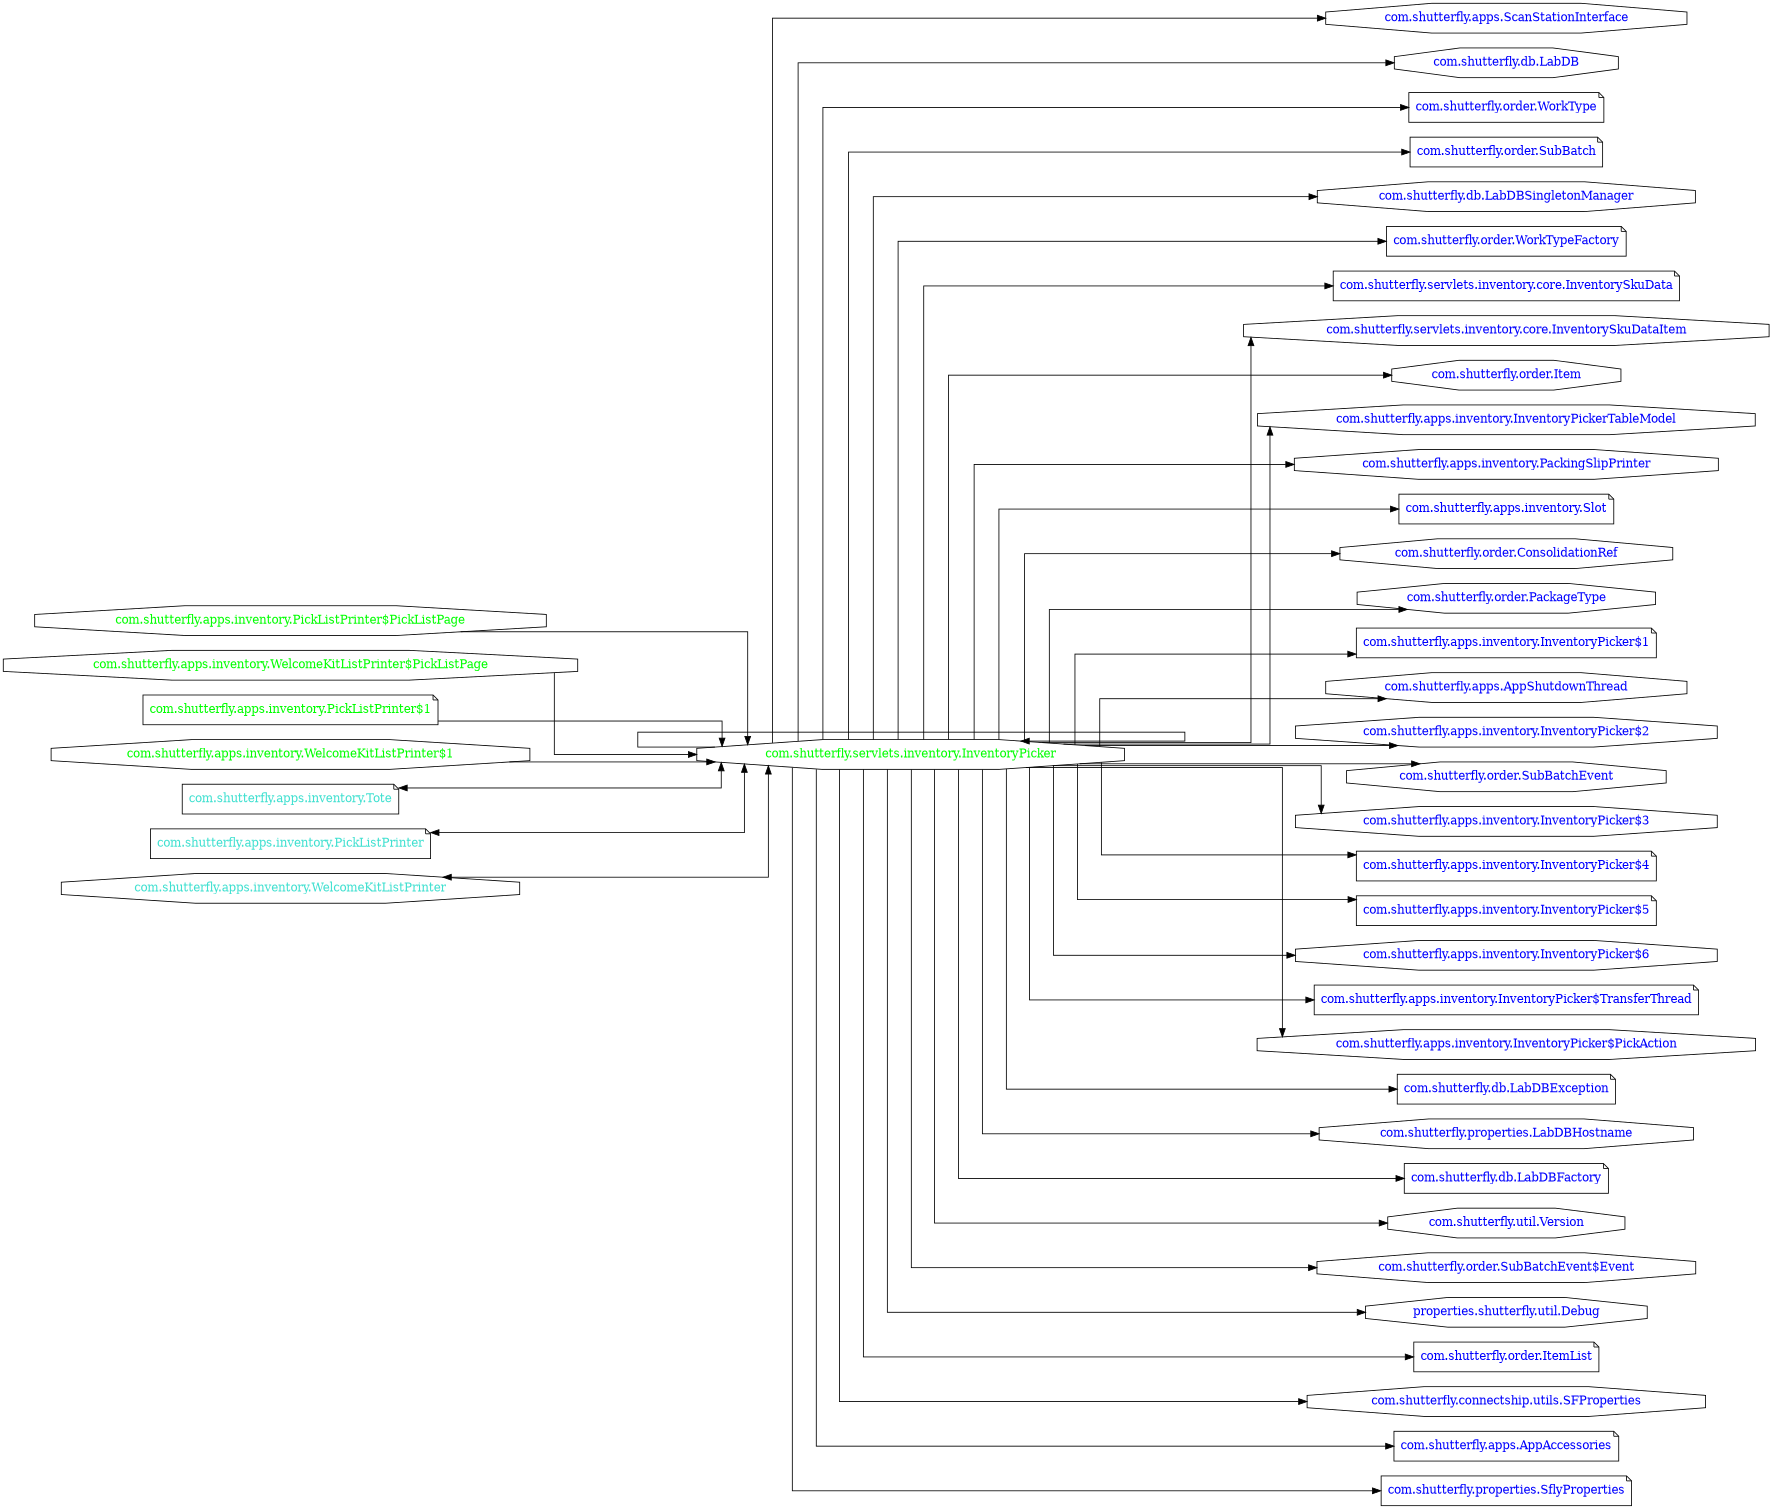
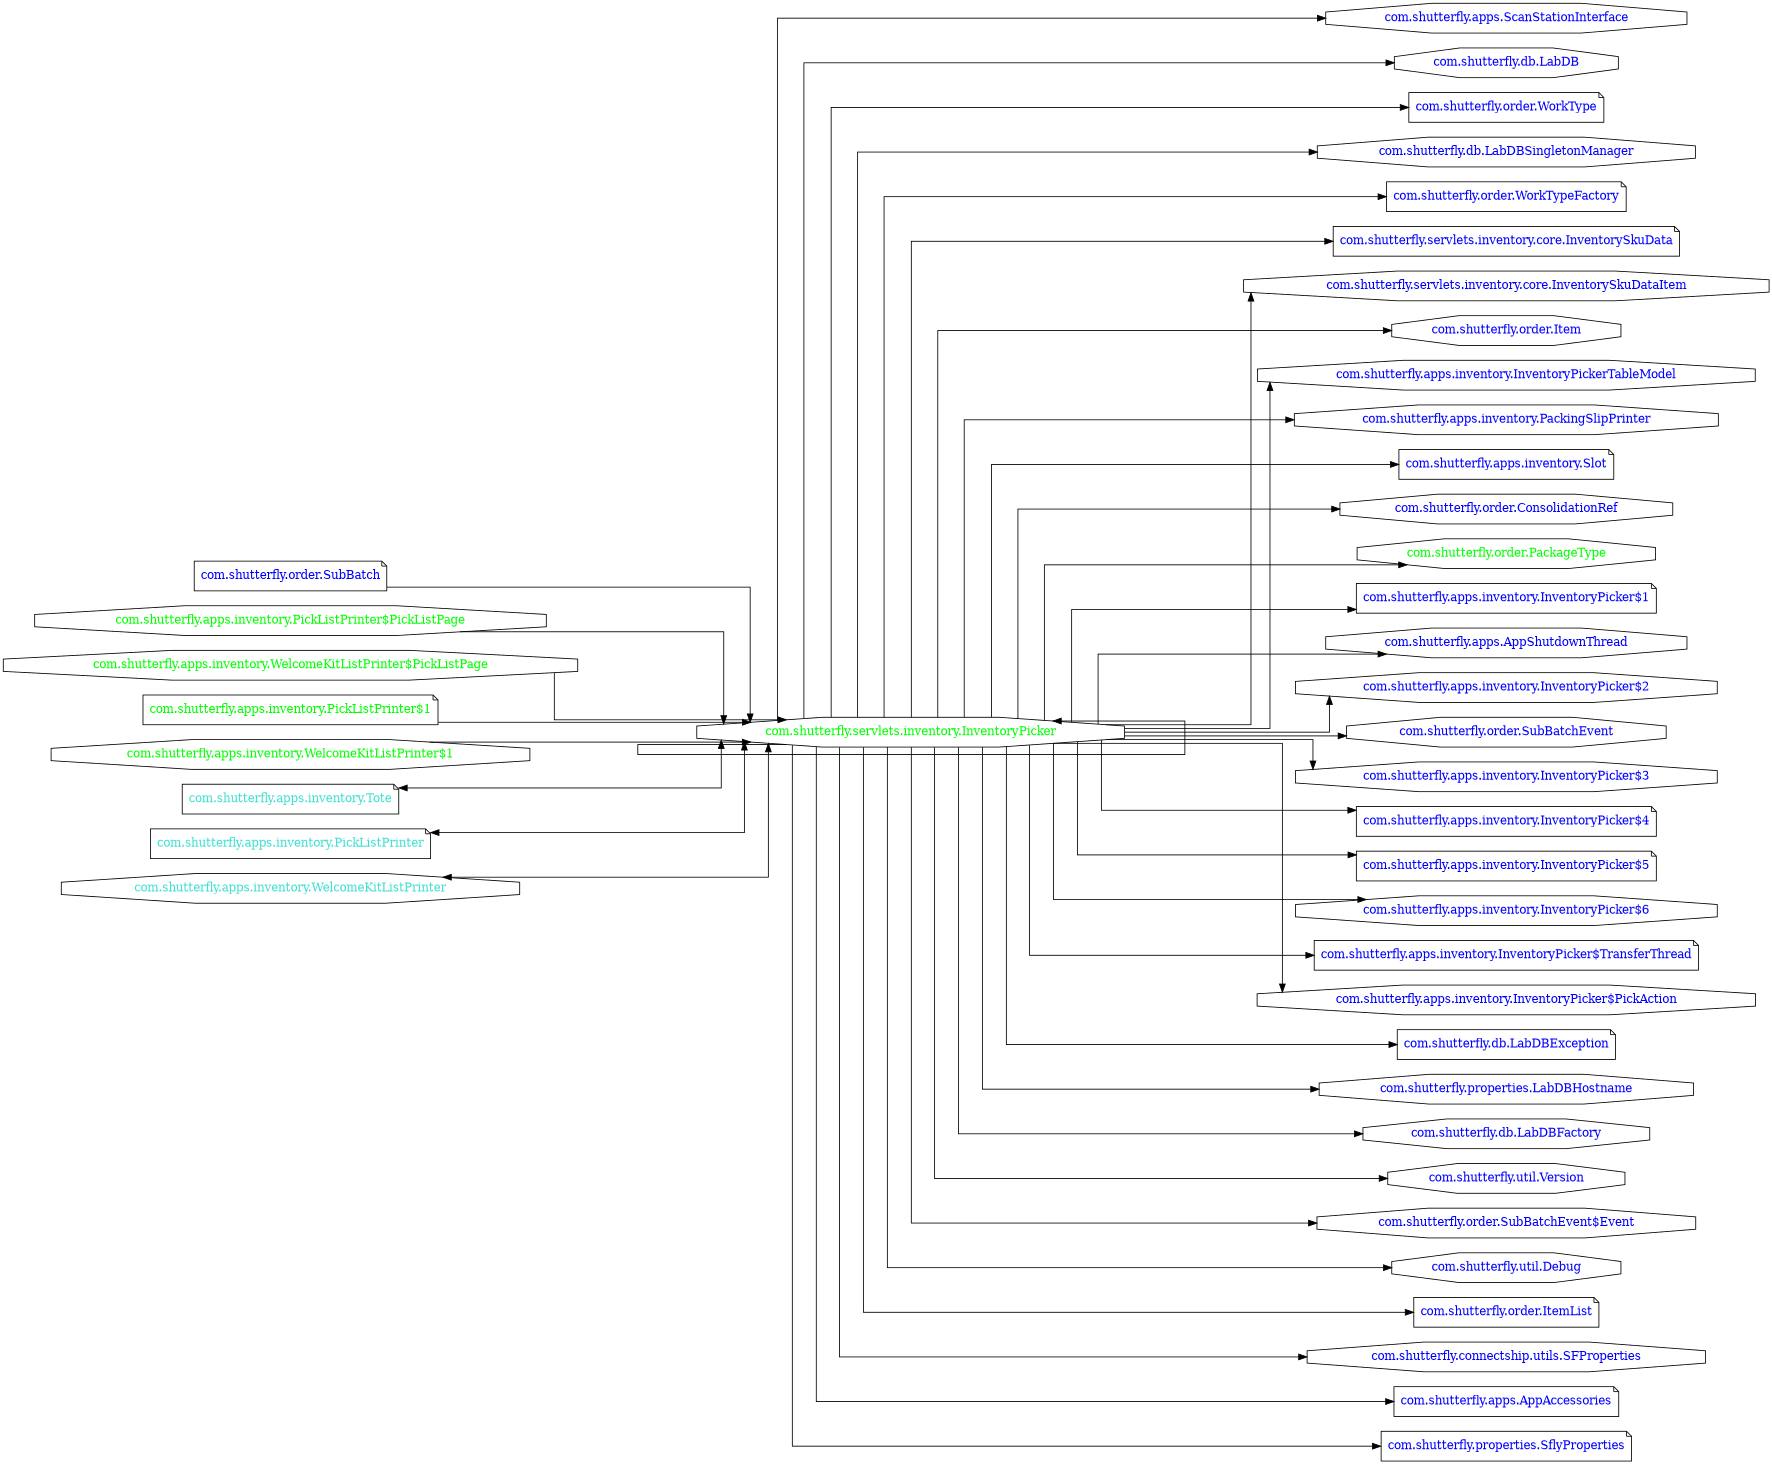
edge "com.shutterfly.servlets.inventory.InventoryPicker" -> "com.shutterfly.order.SubBatch": reversed
node "com.shutterfly.order.PackageType": fontcolor blue -> green
node "com.shutterfly.db.LabDBFactory": shape note -> octagon
node "properties.shutterfly.util.Debug": label "properties.shutterfly.util.Debug" -> "com.shutterfly.util.Debug"
